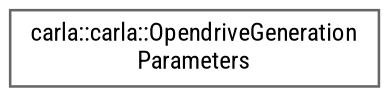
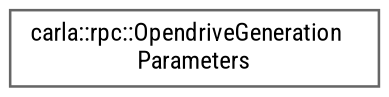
node "carla::carla::OpendriveGeneration Parameters": label "carla::carla::OpendriveGeneration Parameters" -> "carla::rpc::OpendriveGeneration Parameters"
